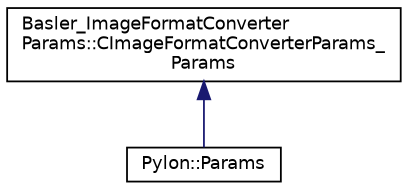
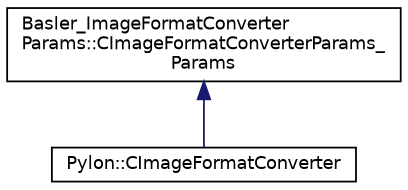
node "Pylon::Params": label "Pylon::Params" -> "Pylon::CImageFormatConverter"
